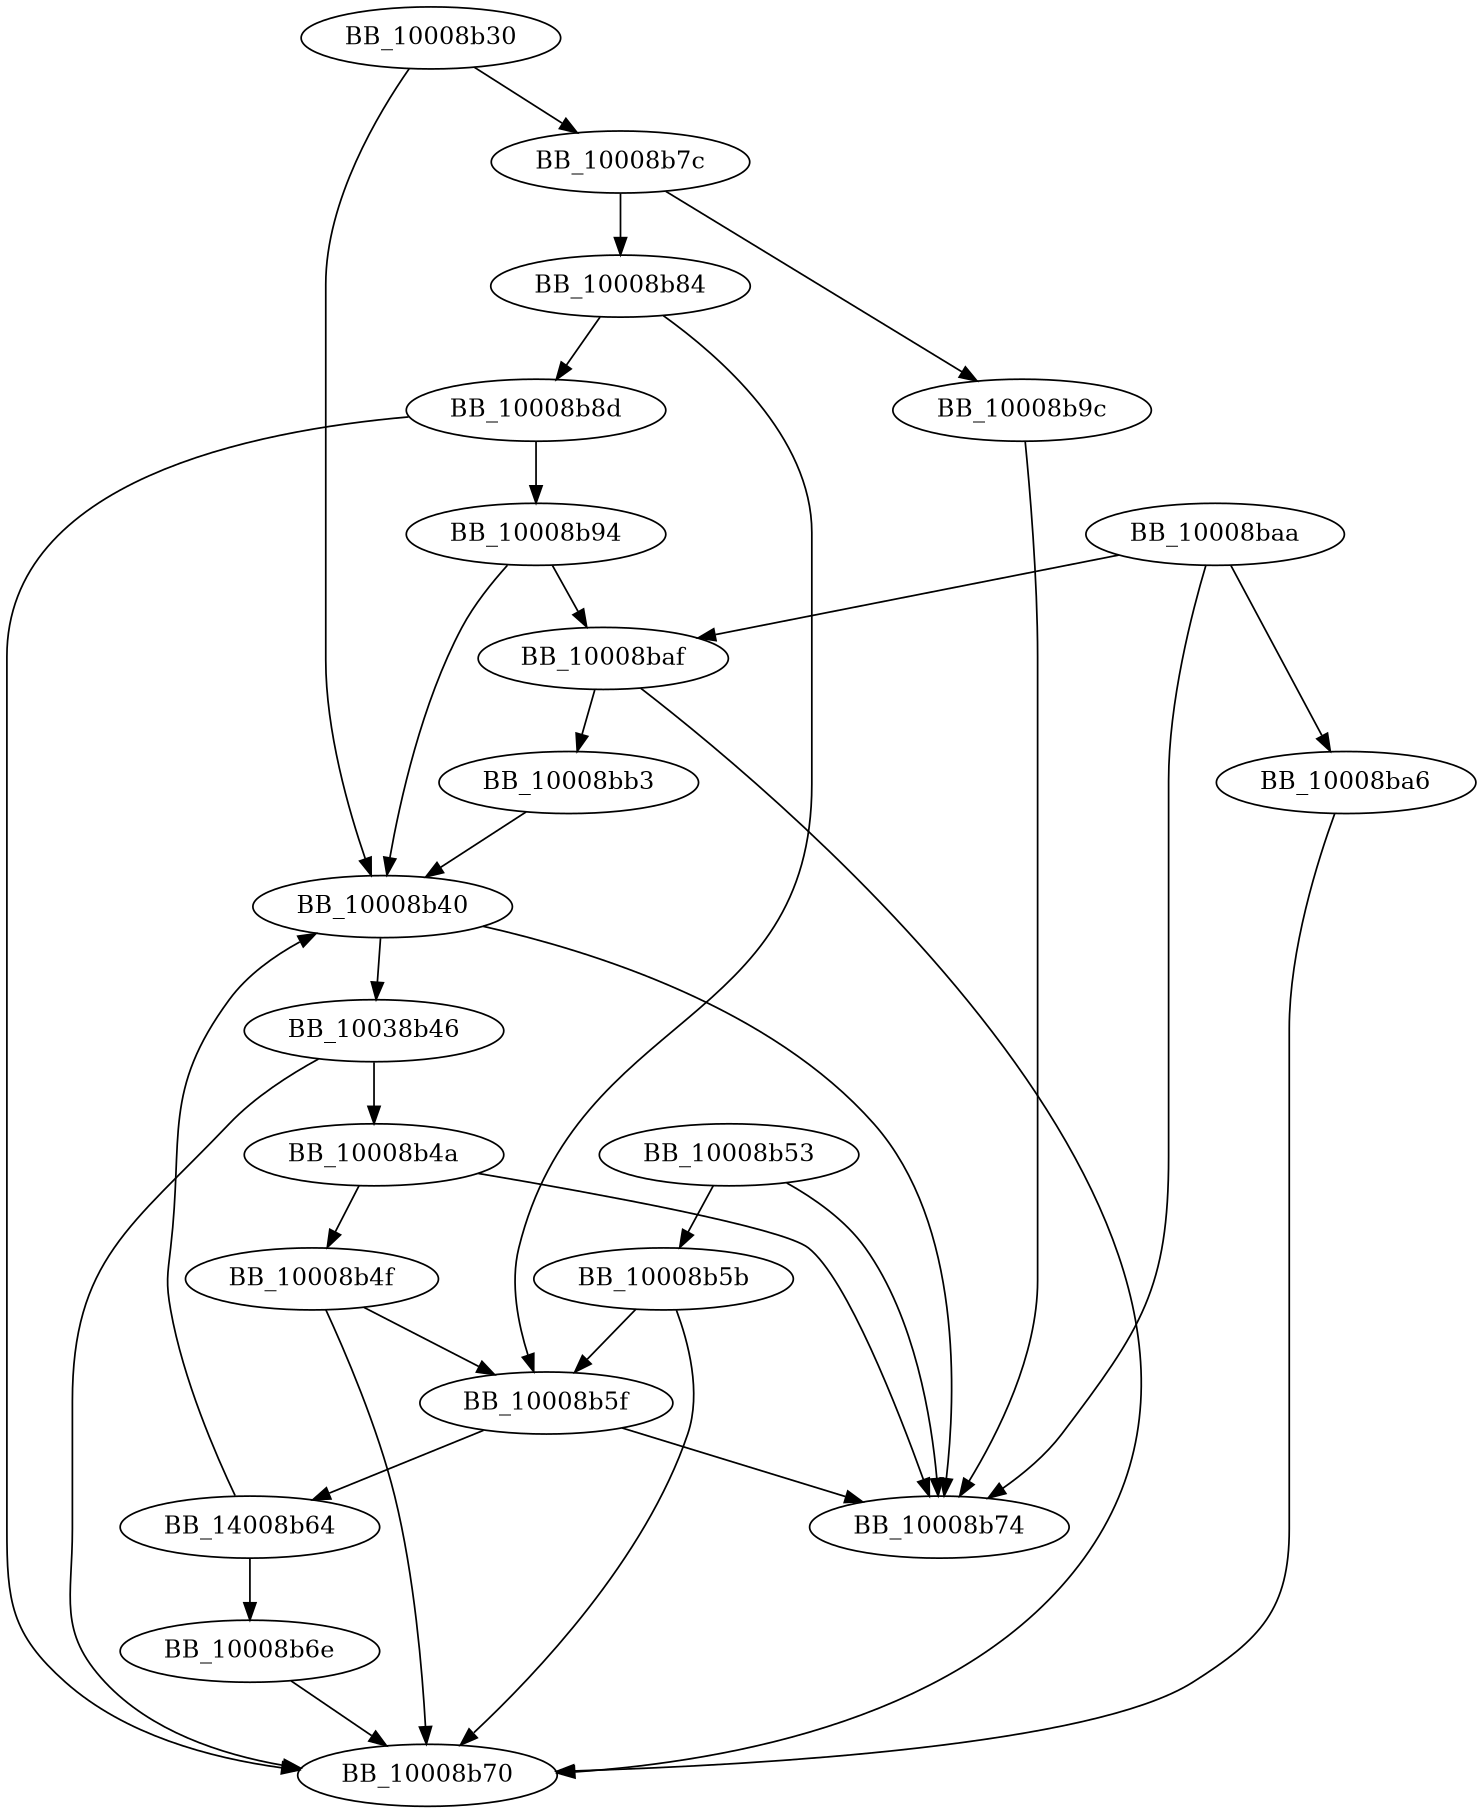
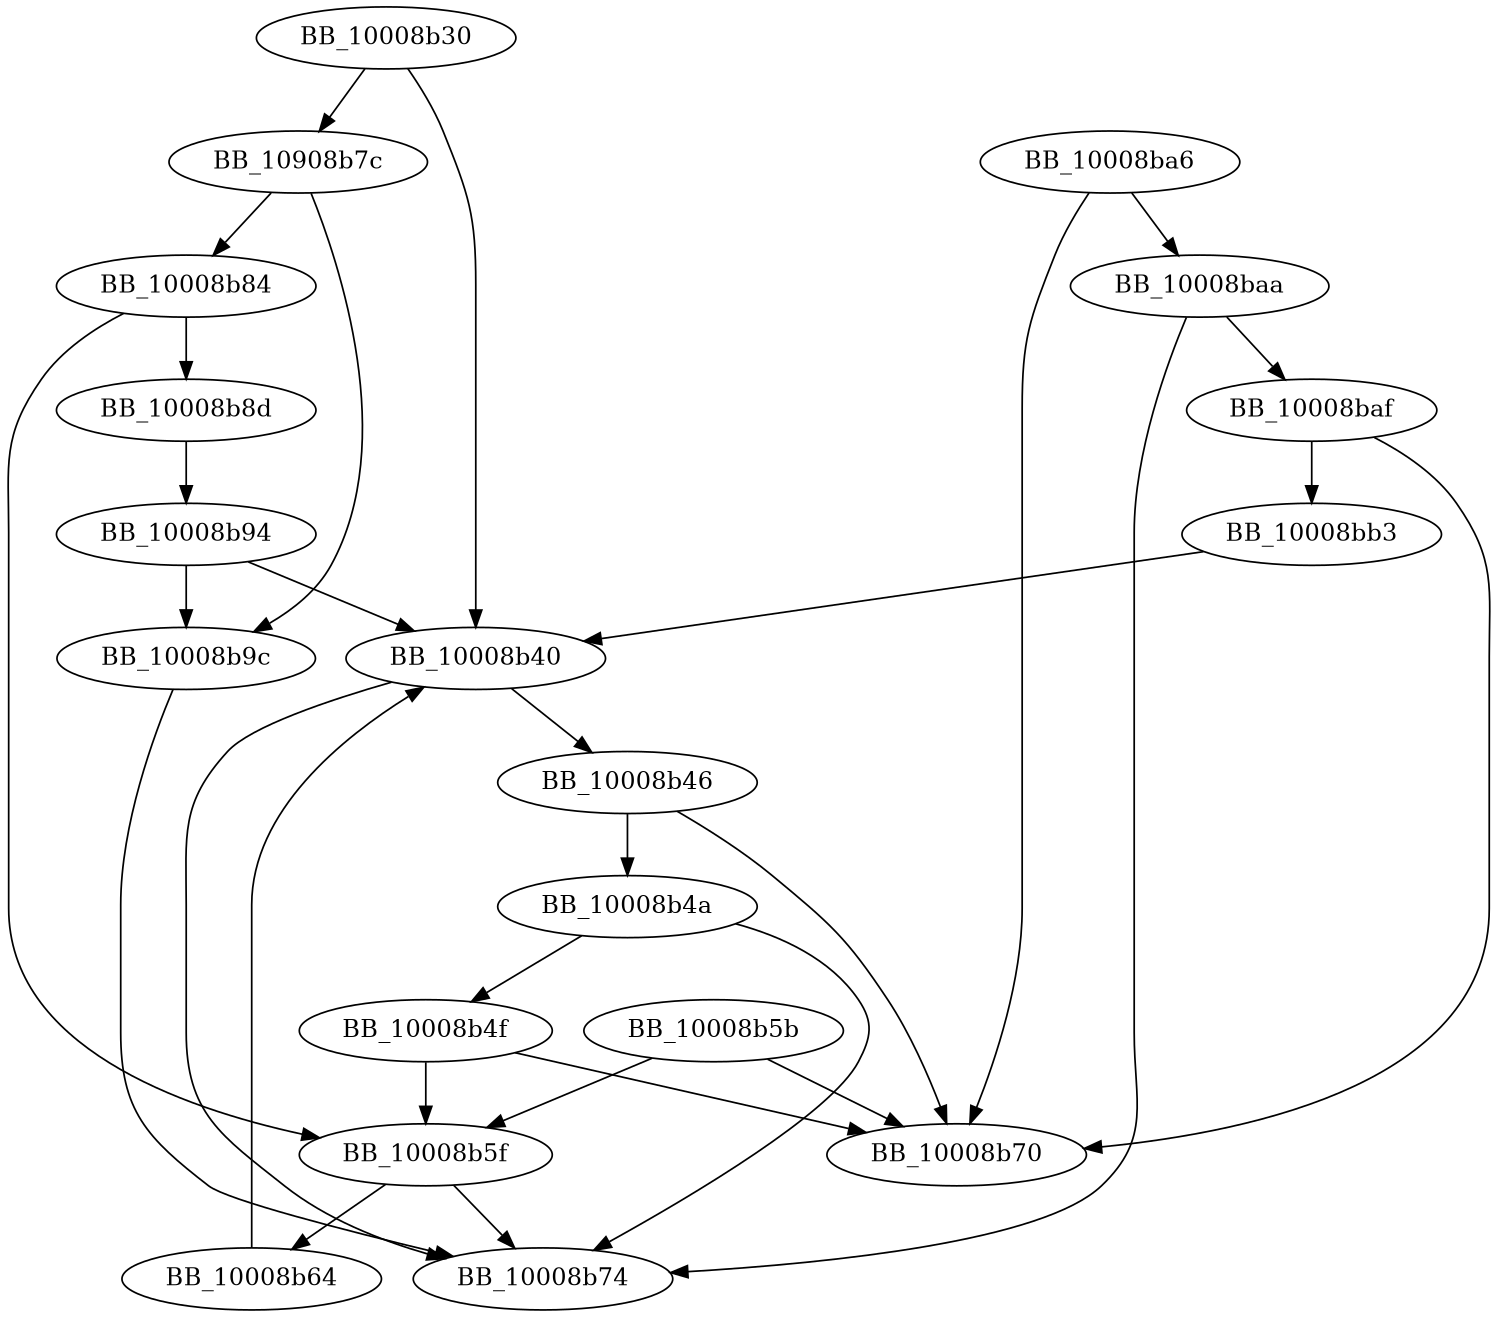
node "BB_10008b7c": label "BB_10008b7c" -> "BB_10908b7c"
edge "BB_10008b94" -> "BB_10008baf": now "BB_10008b94" -> "BB_10008b9c"
edge "BB_10008baa" -> "BB_10008ba6": reversed
node "BB_10038b46": label "BB_10038b46" -> "BB_10008b46"
edge "BB_10008b8d" -> "BB_10008b70": removed
node "BB_10008b53": removed
node "BB_14008b64": label "BB_14008b64" -> "BB_10008b64"
node "BB_10008b6e": removed
